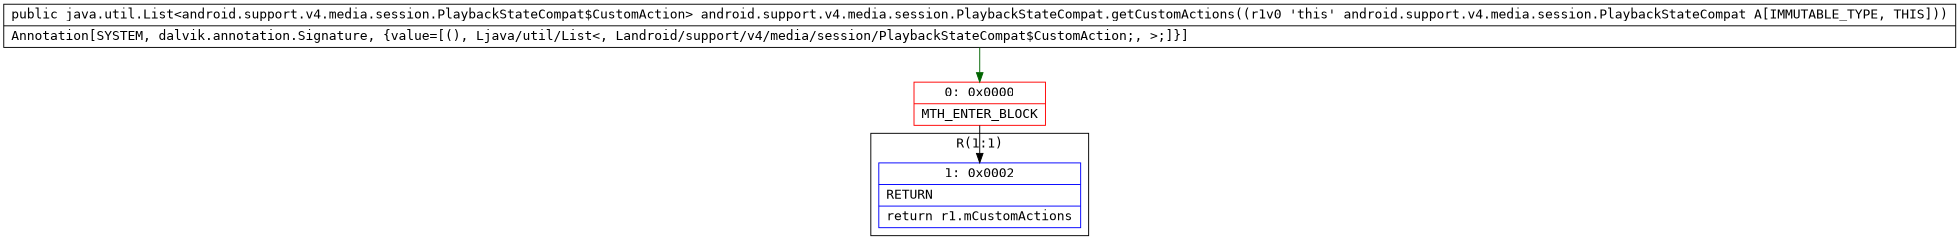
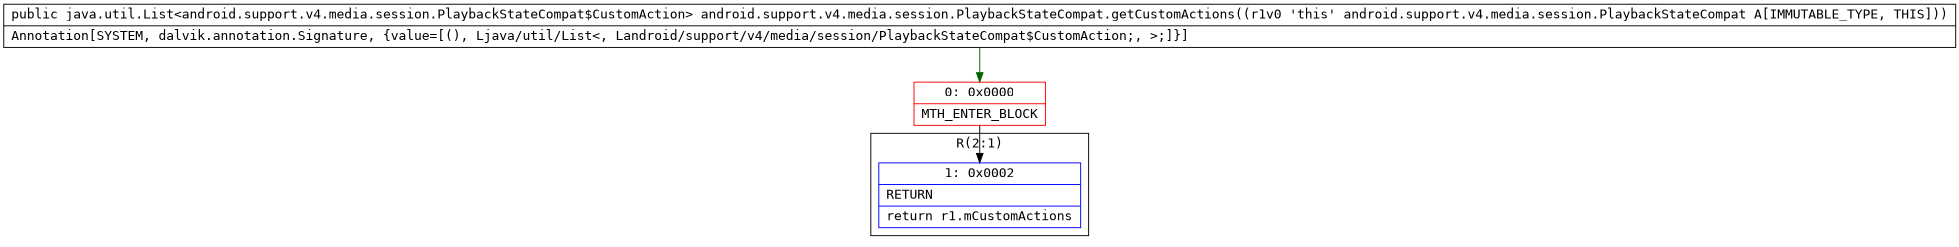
cluster "R(1:1)": label "R(1:1)" -> "R(2:1)"
